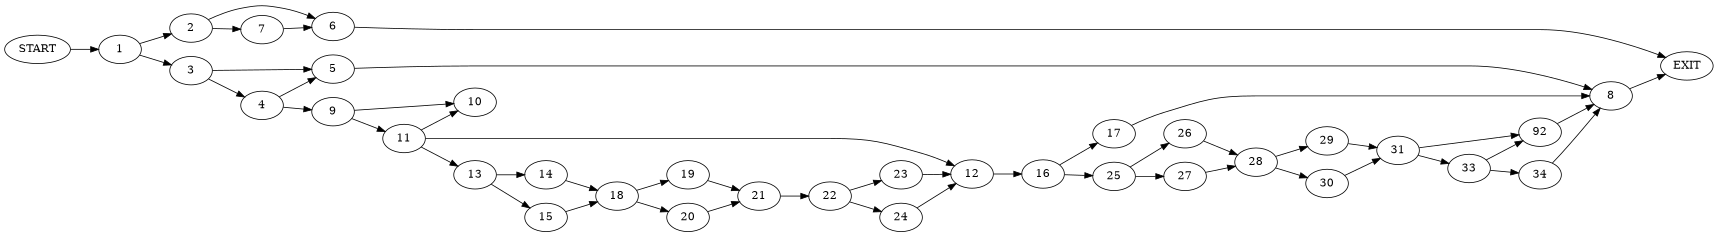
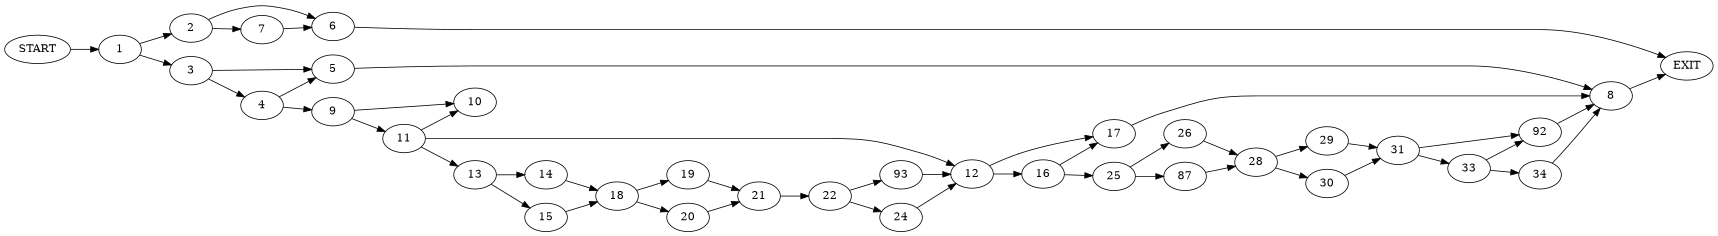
edge "12" -> "17": added
node "23": label "23" -> "93"
node "27": label "27" -> "87"
